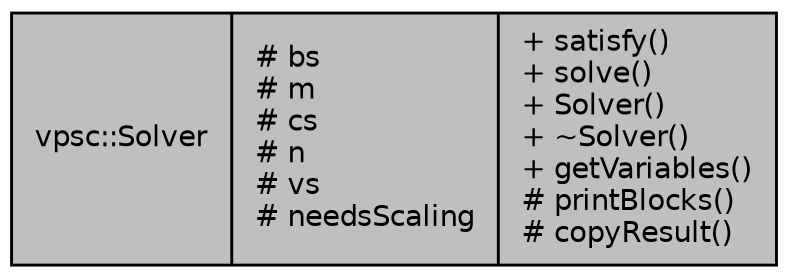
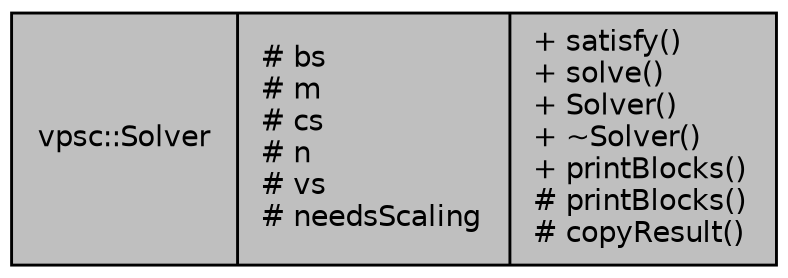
node "vpsc::Solver": text "+ getVariables()" -> "+ printBlocks()"
